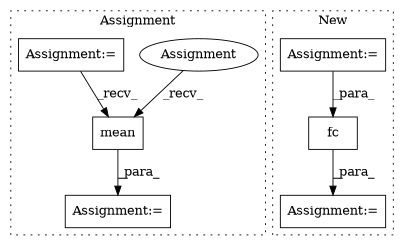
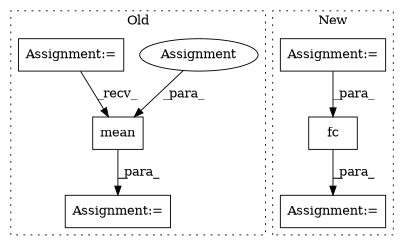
cluster "Assignment": label "Assignment" -> "Old"
edge "Assignment" -> "mean": label "_recv_" -> "_para_"
